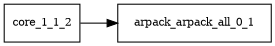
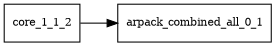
node "arpack_arpack_all_0_1": label "arpack_arpack_all_0_1" -> "arpack_combined_all_0_1"
